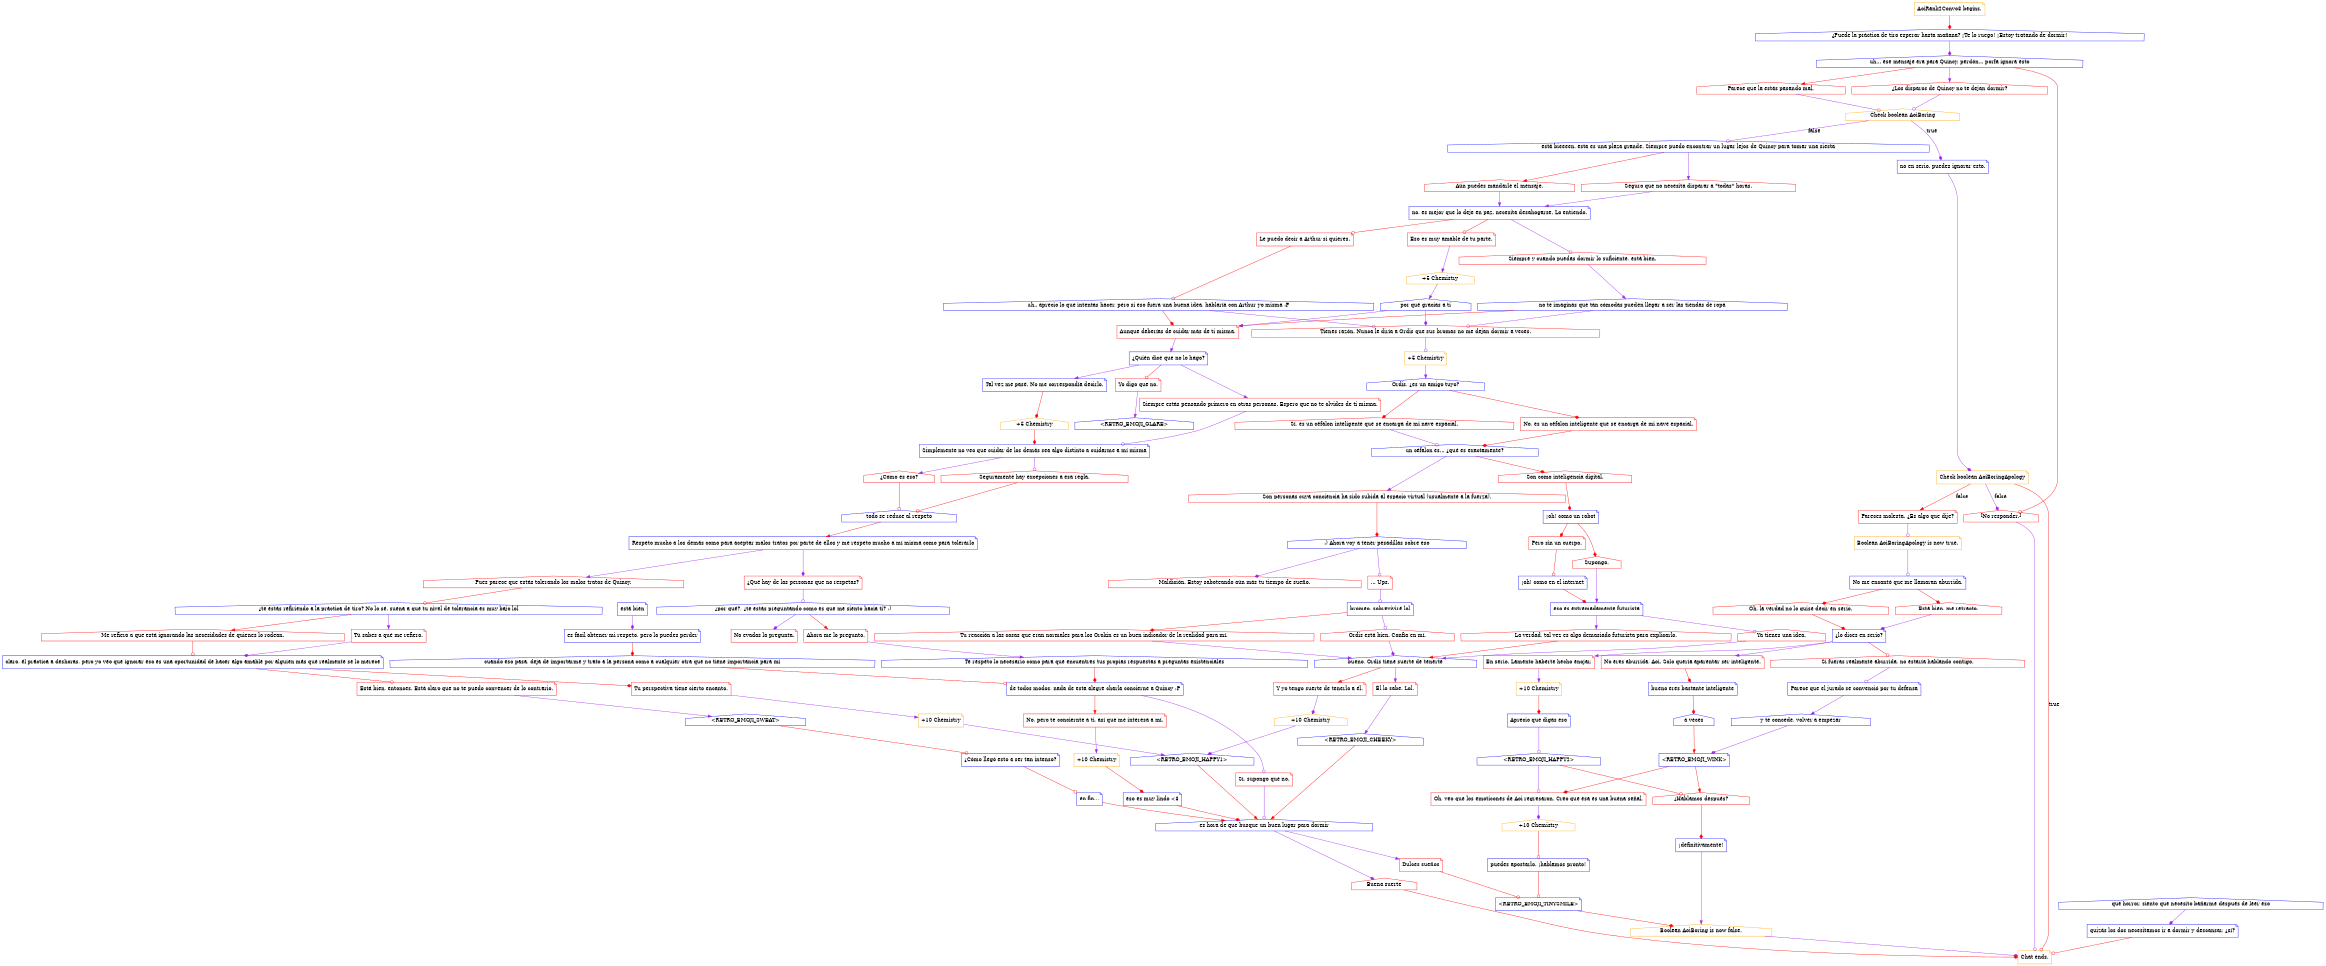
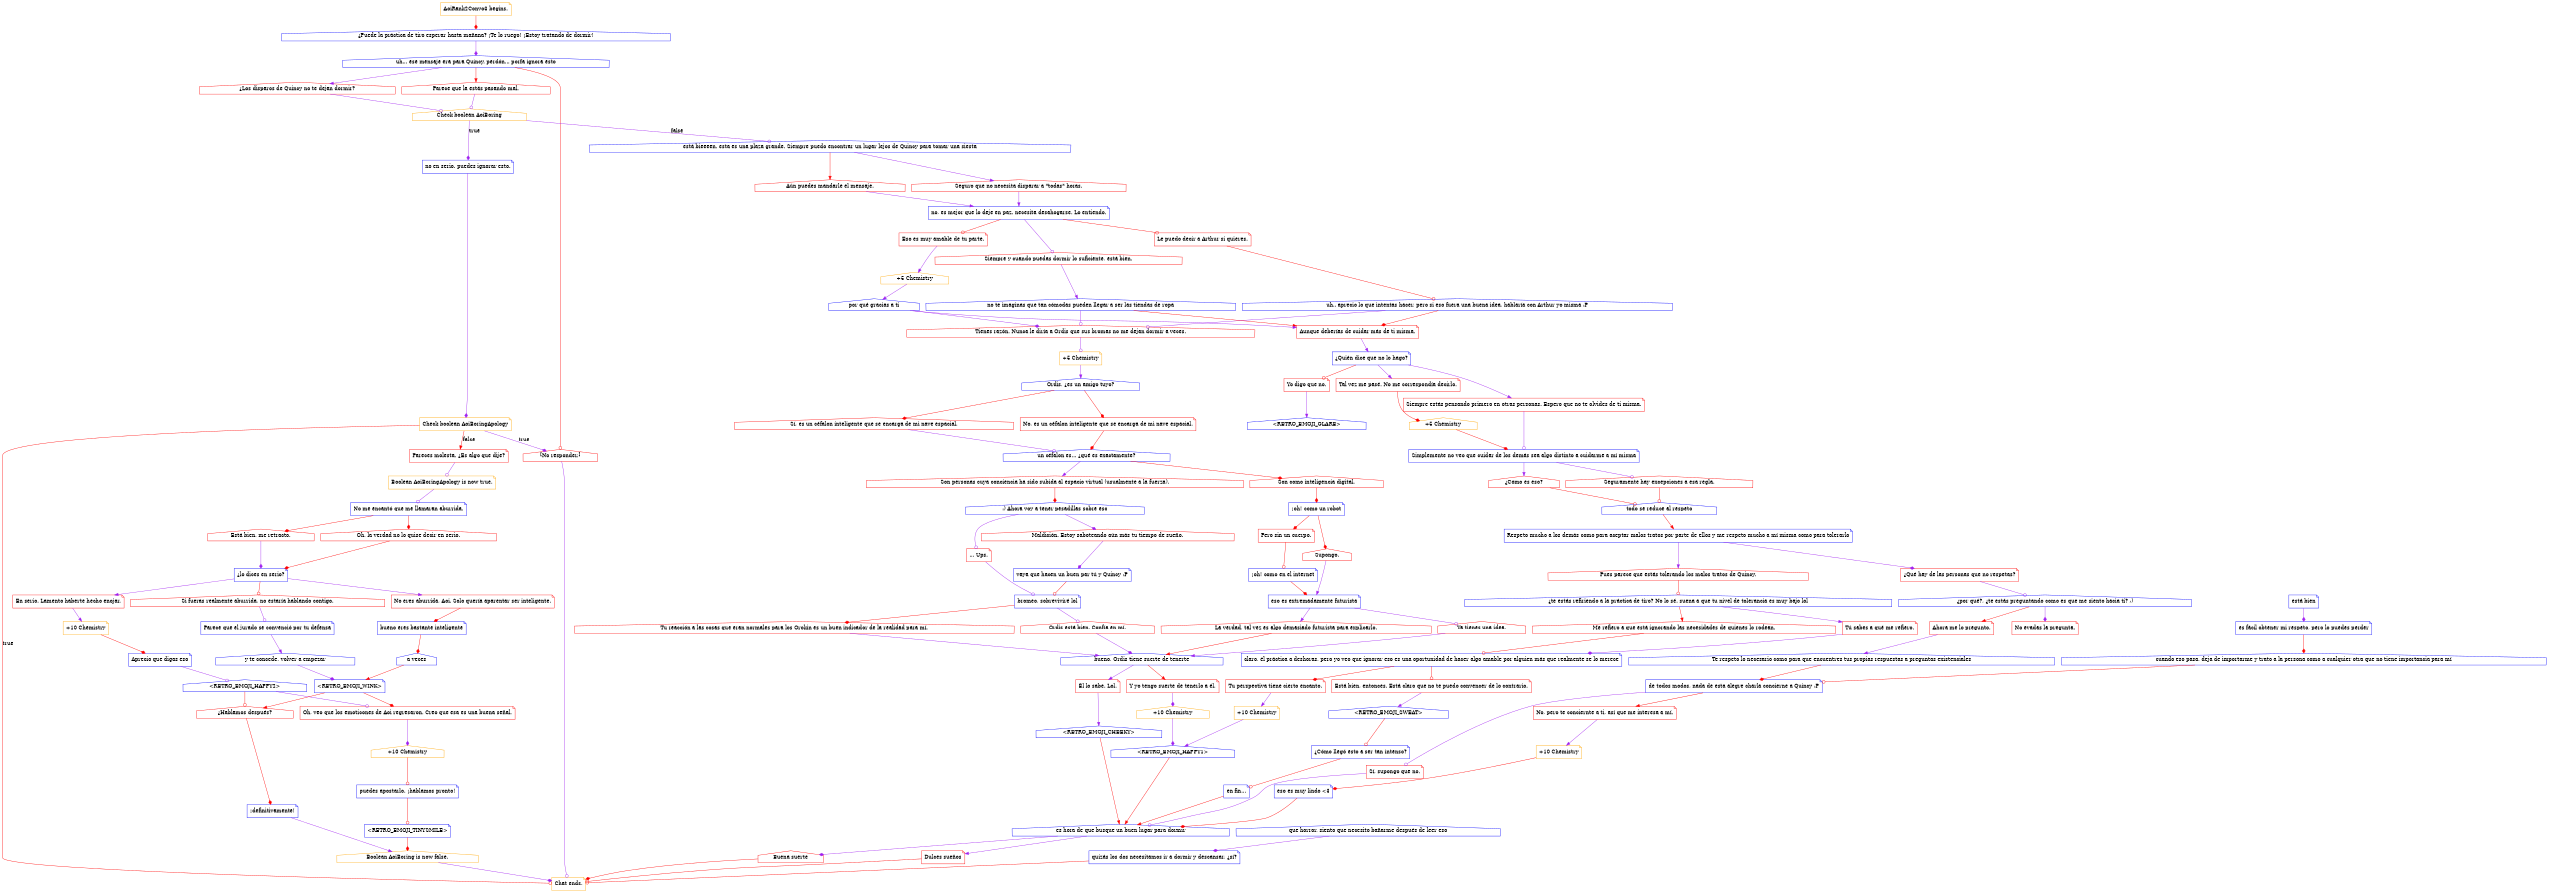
node "Tal vez me pasé. No me correspondía decirlo.": color blue -> red
edge "Check boolean AoiBoringApology" -> "[No responder.]": label "false" -> "true"
node "vaya que hacen un buen par tú y Quincy :P": added
edge "Dulces sueños" -> "<RETRO_EMOJI_TINYSMILE>": now "Dulces sueños" -> "Chat ends."
